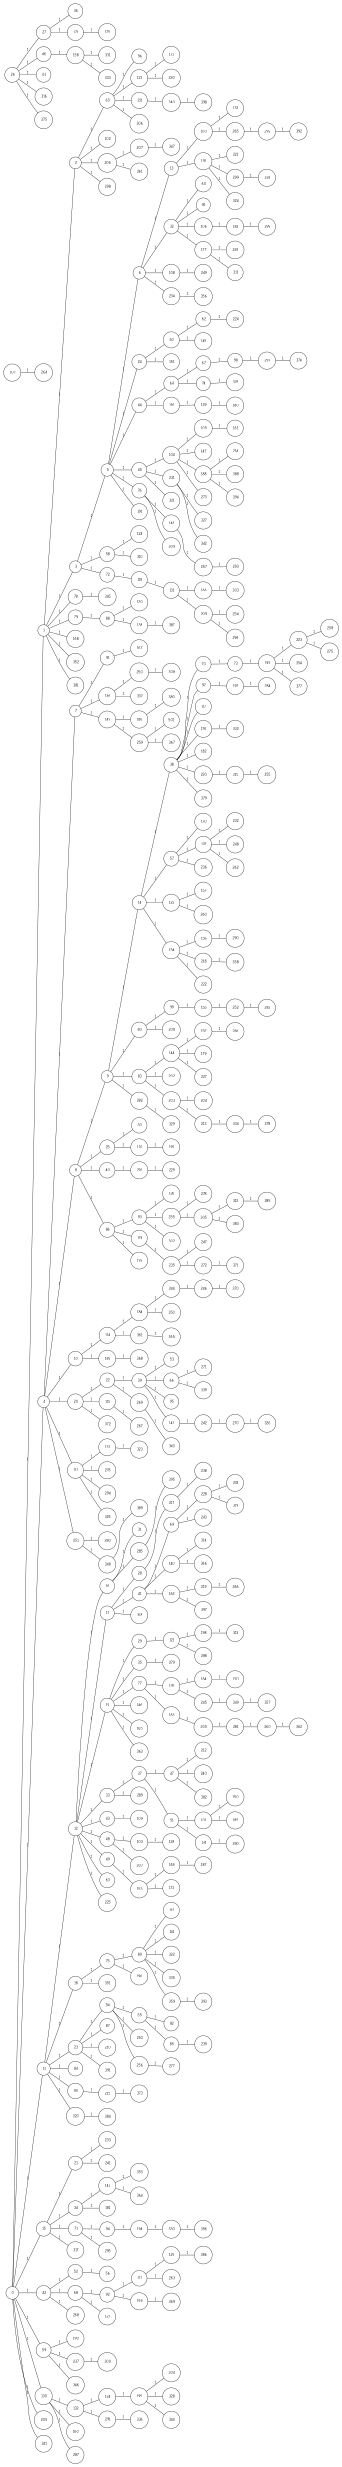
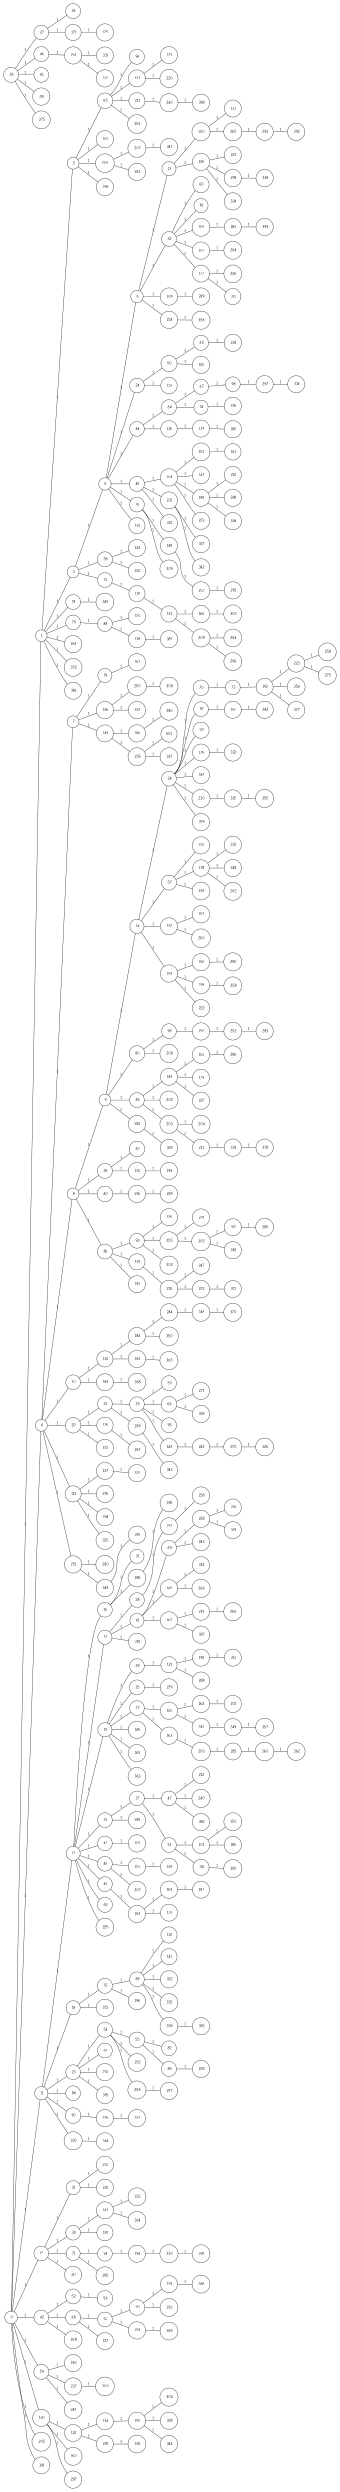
edge "32" -- "107": added, label "1"
